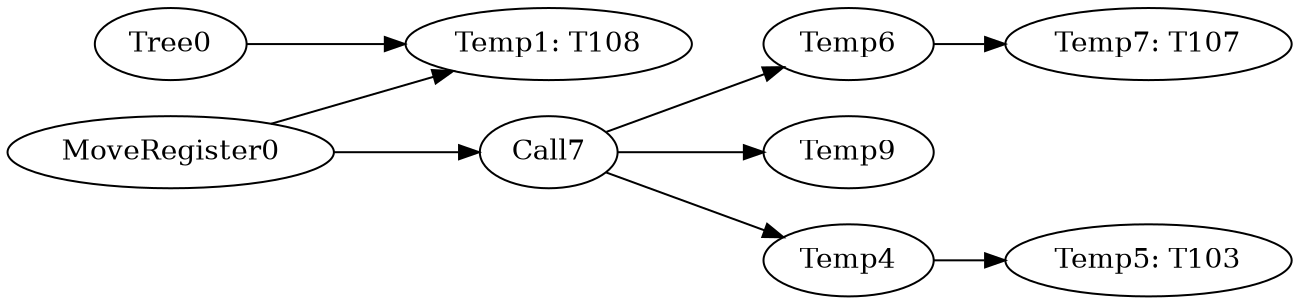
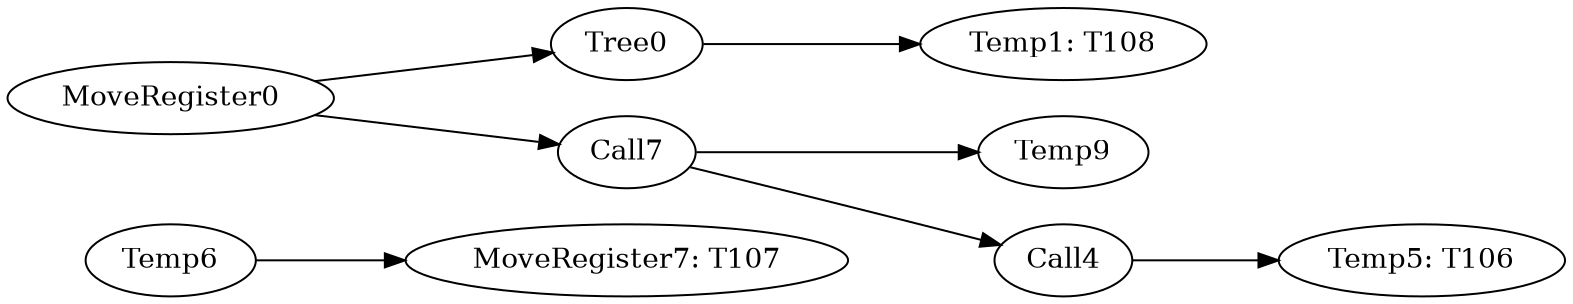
node "Temp7: T107": label "Temp7: T107" -> "MoveRegister7: T107"
edge "MoveRegister0" -> "Temp1: T108": now "MoveRegister0" -> "Tree0"
edge "Call7" -> "Temp6": removed
node "Temp4": label "Temp4" -> "Call4"
node "Temp5: T103": label "Temp5: T103" -> "Temp5: T106"
